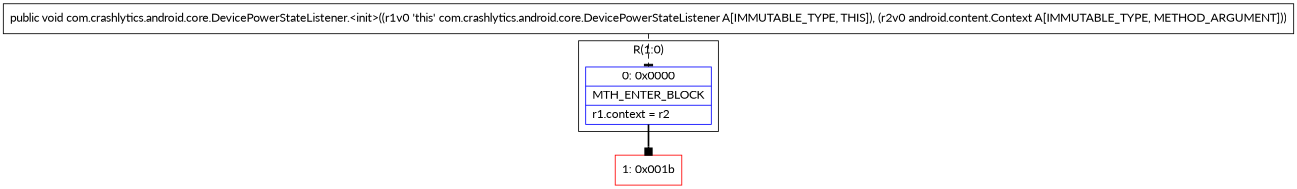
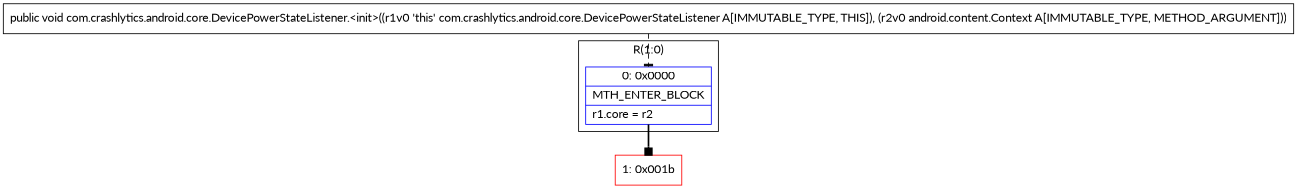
node "0: 0x0000": text "r1.context = r2" -> "r1.core = r2"
